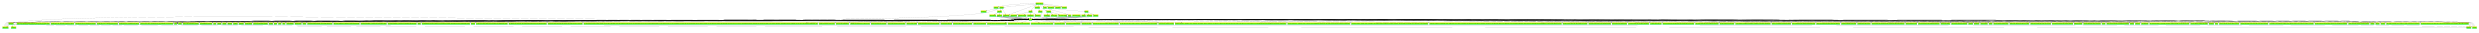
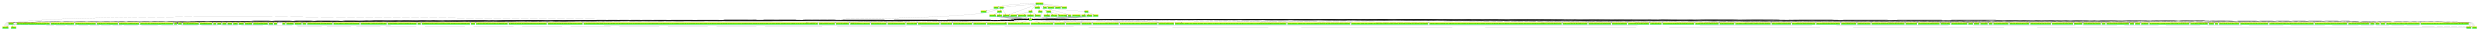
node "Jesus": removed
